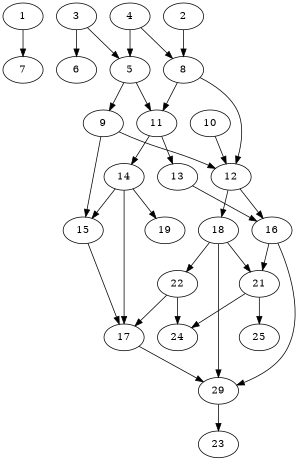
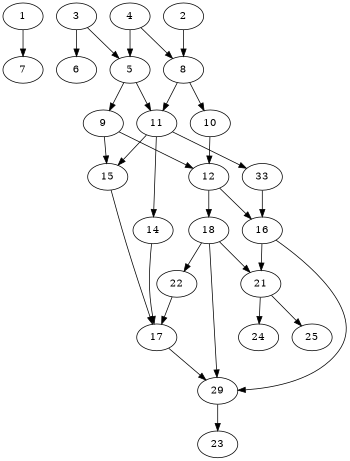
edge "8" -> "12": now "8" -> "10"
node "13": label "13" -> "33"
edge "14" -> "15": now "11" -> "15"
node "19": removed
edge "22" -> "24": removed
